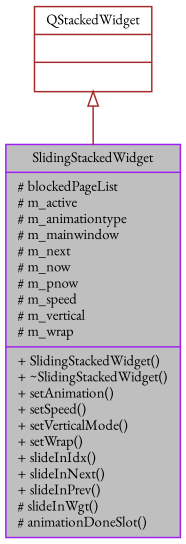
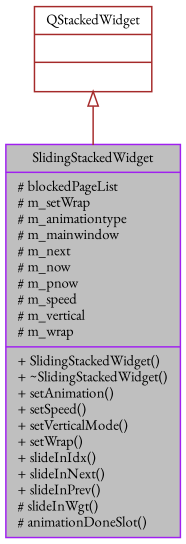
node "SlidingStackedWidget": text "# m_active" -> "# m_setWrap"
